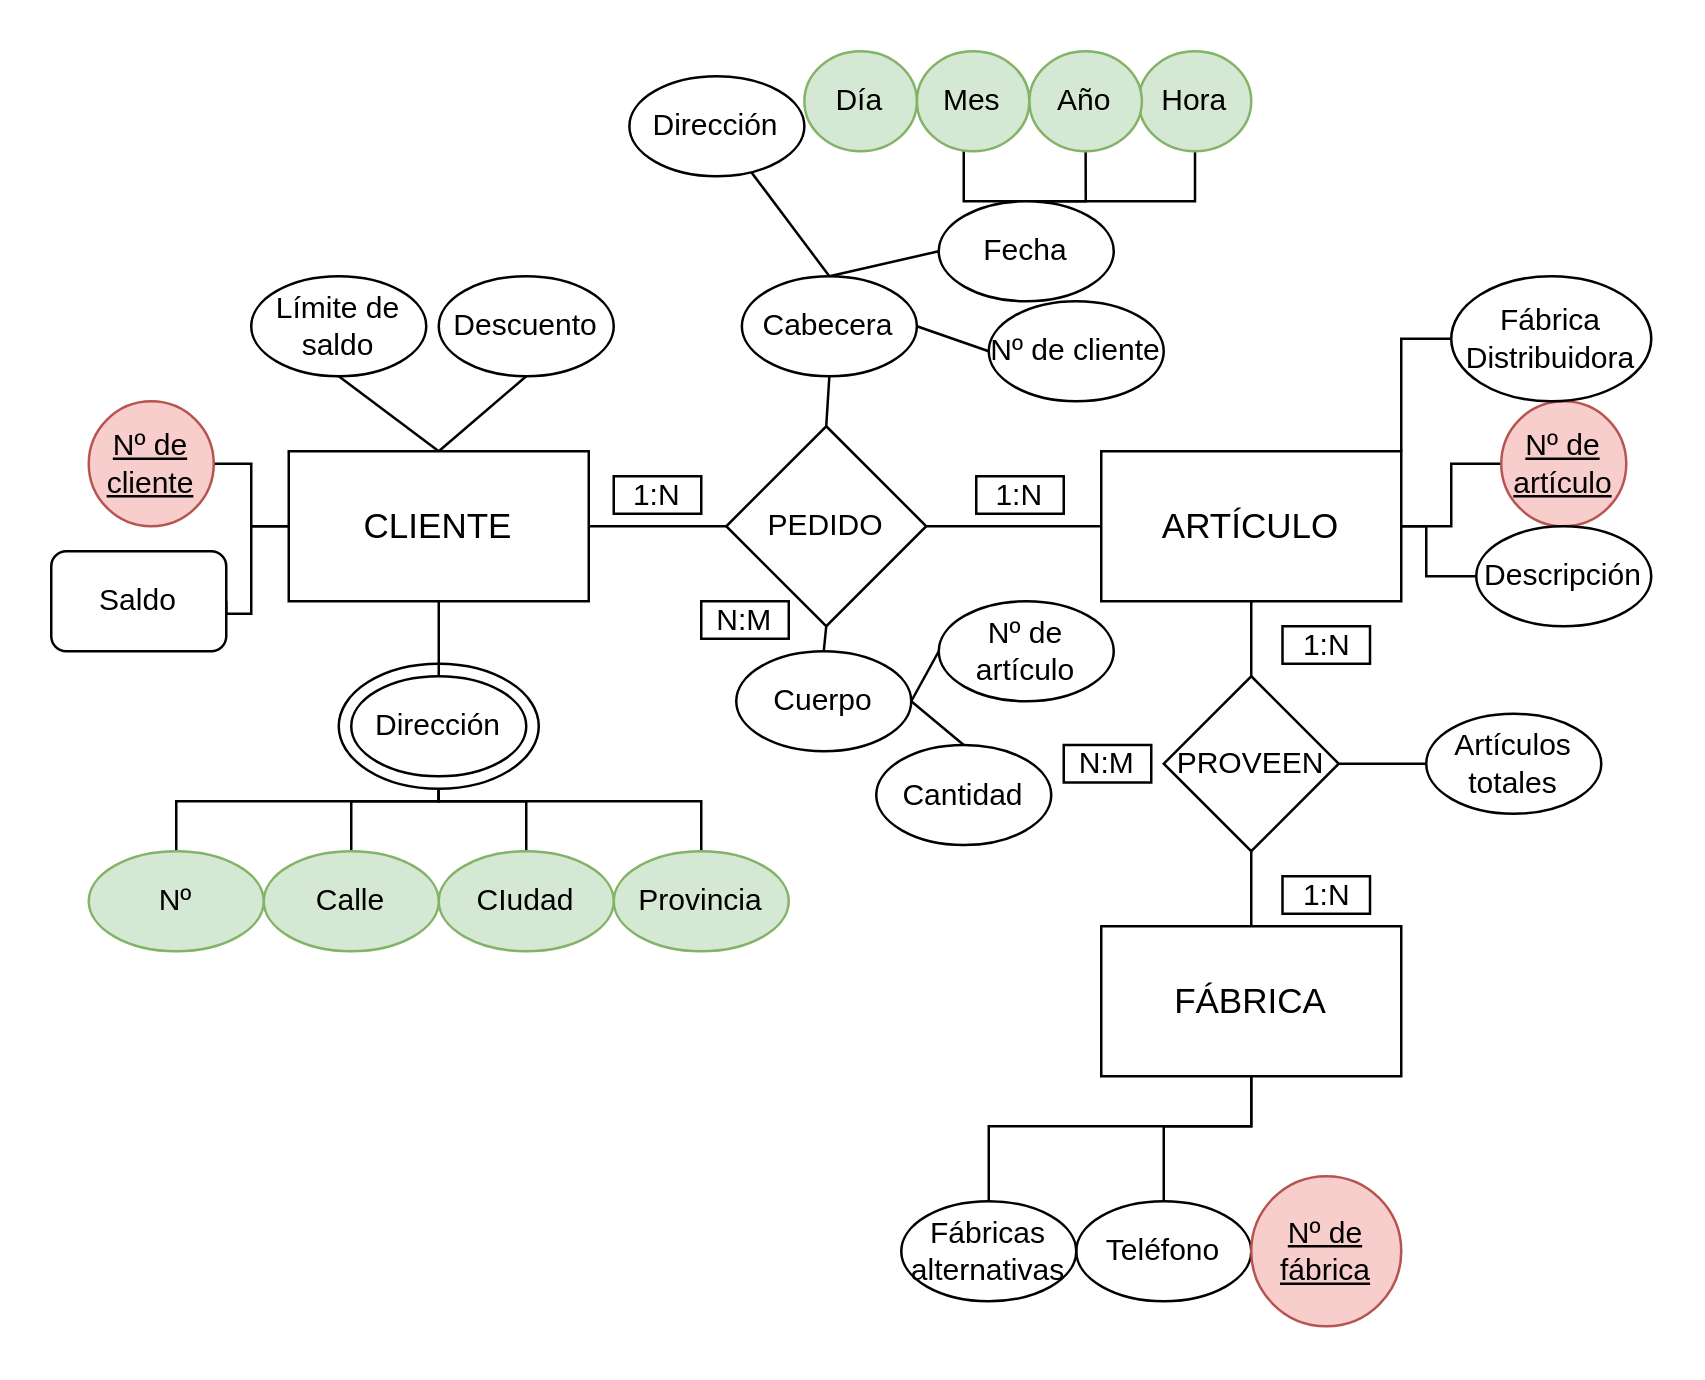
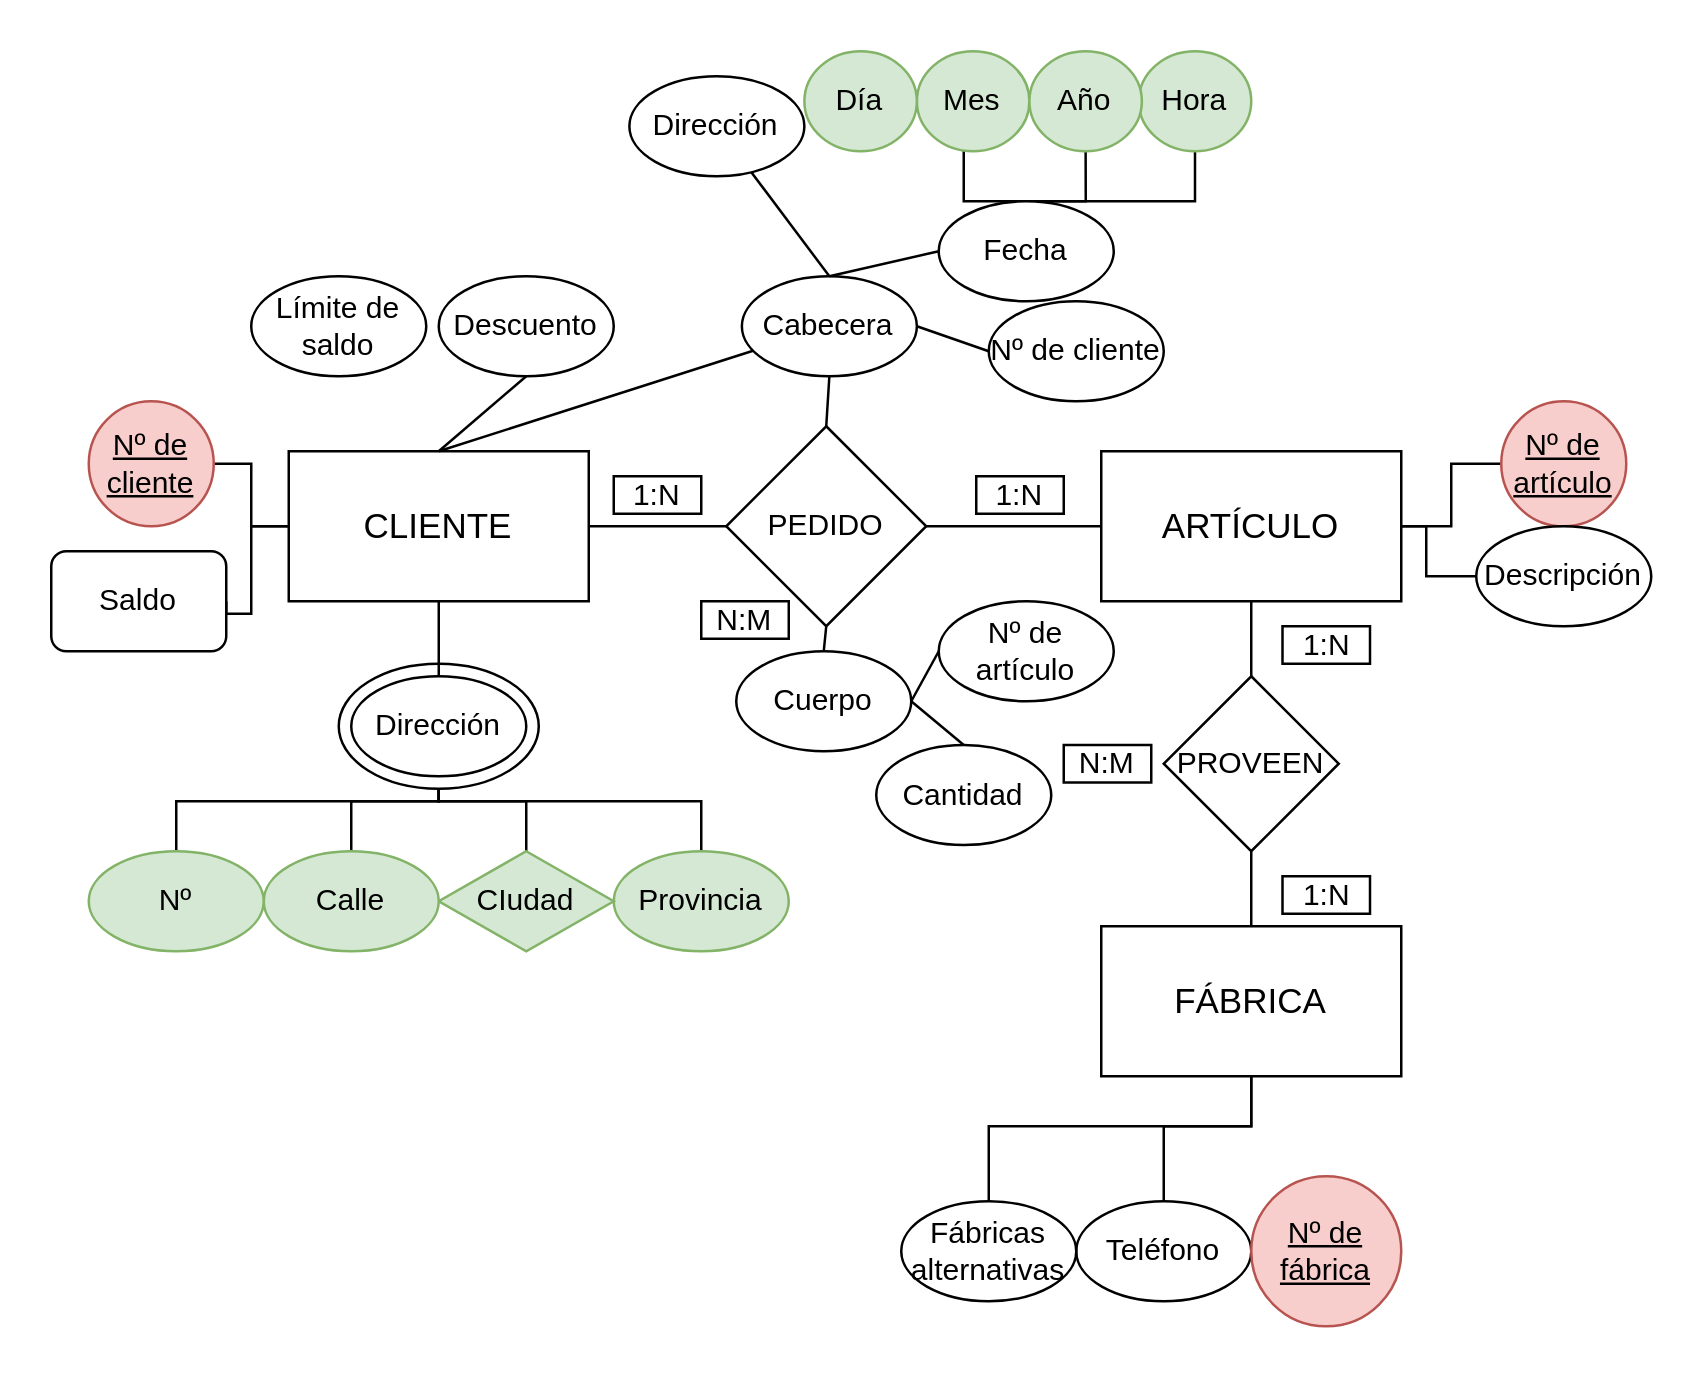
node "Fábrica Distribuidora": removed
edge "Fábrica Distribuidora" -- "ARTÍCULO": removed
edge "Límite de saldo" -- "CLIENTE": now "Cabecera" -- "CLIENTE"
edge "PROVEEN" -- "Artículos totales": removed
node "Artículos totales": removed
node "CIudad": shape ellipse -> diamond
